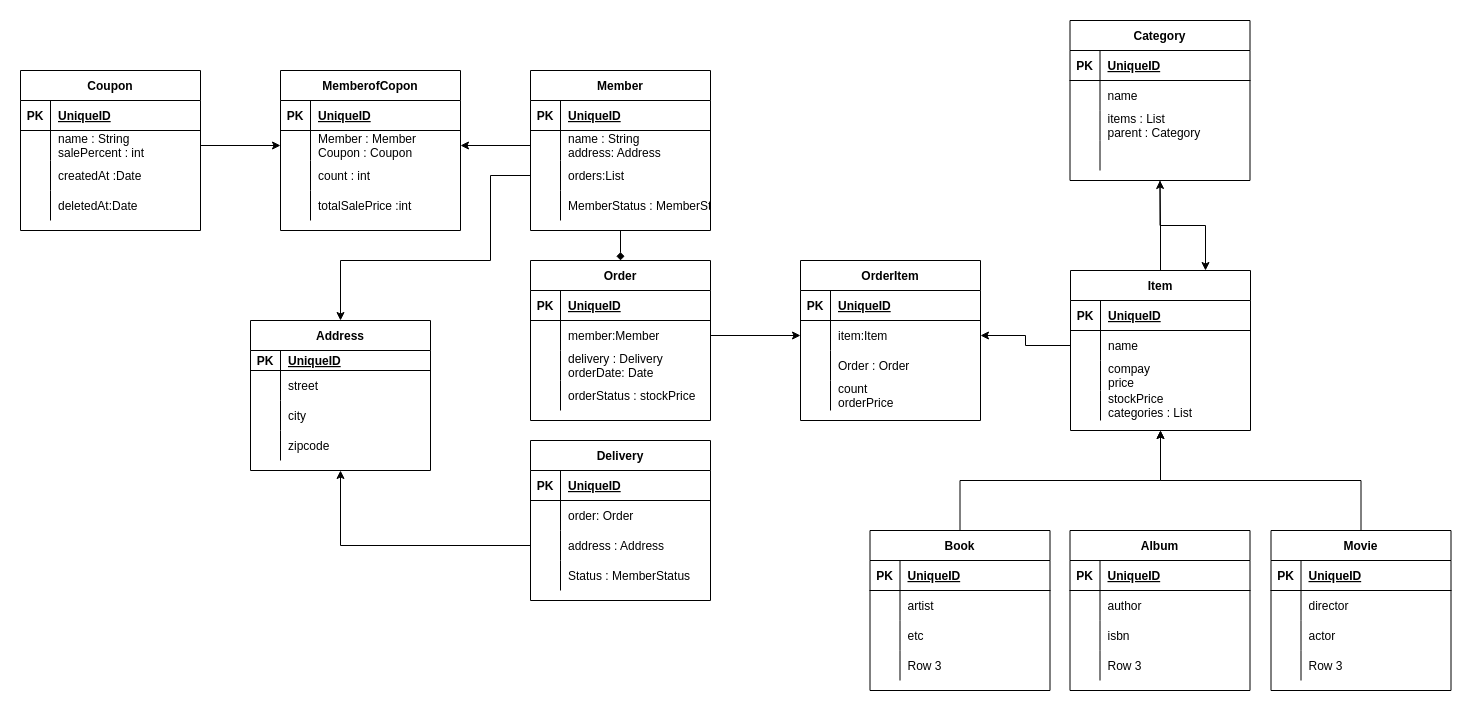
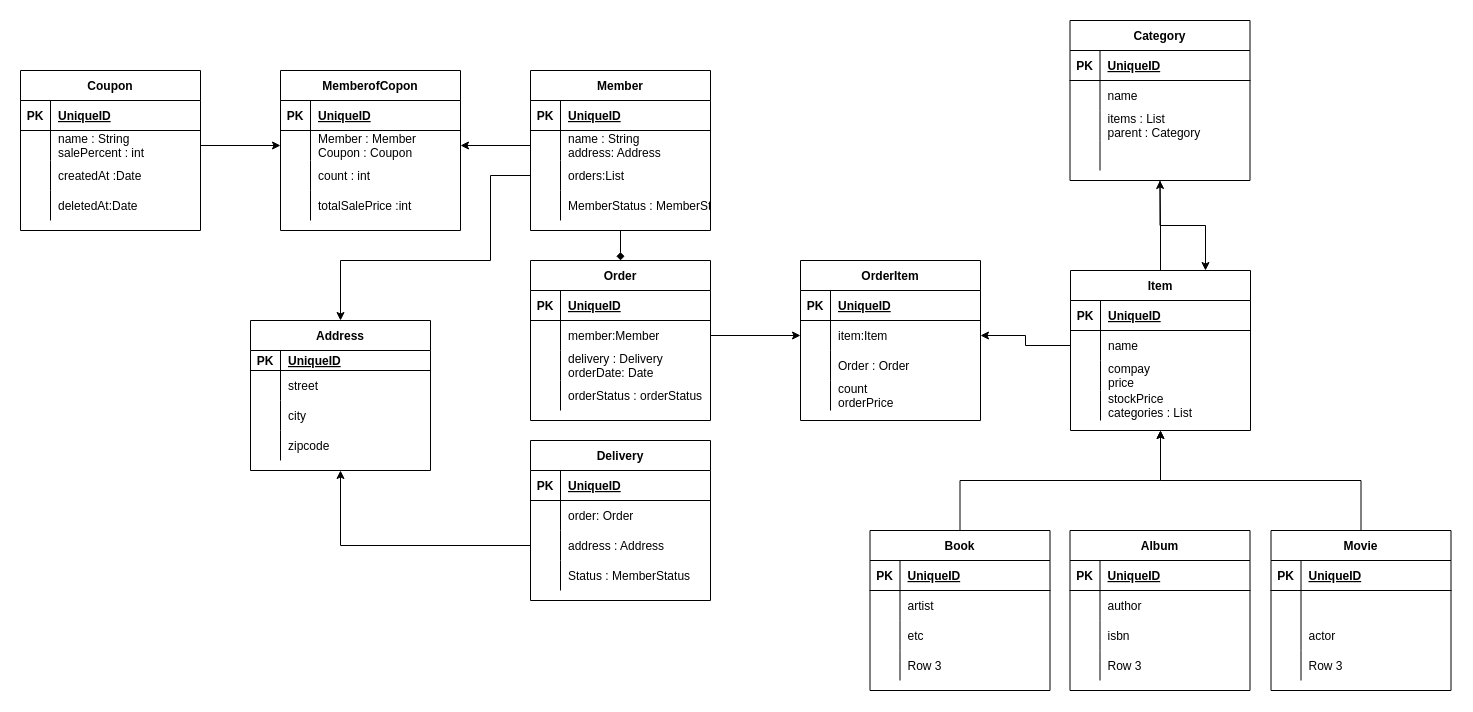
node "orderStatus : stockPrice": label "orderStatus : stockPrice" -> "orderStatus : orderStatus"
node "director": removed
